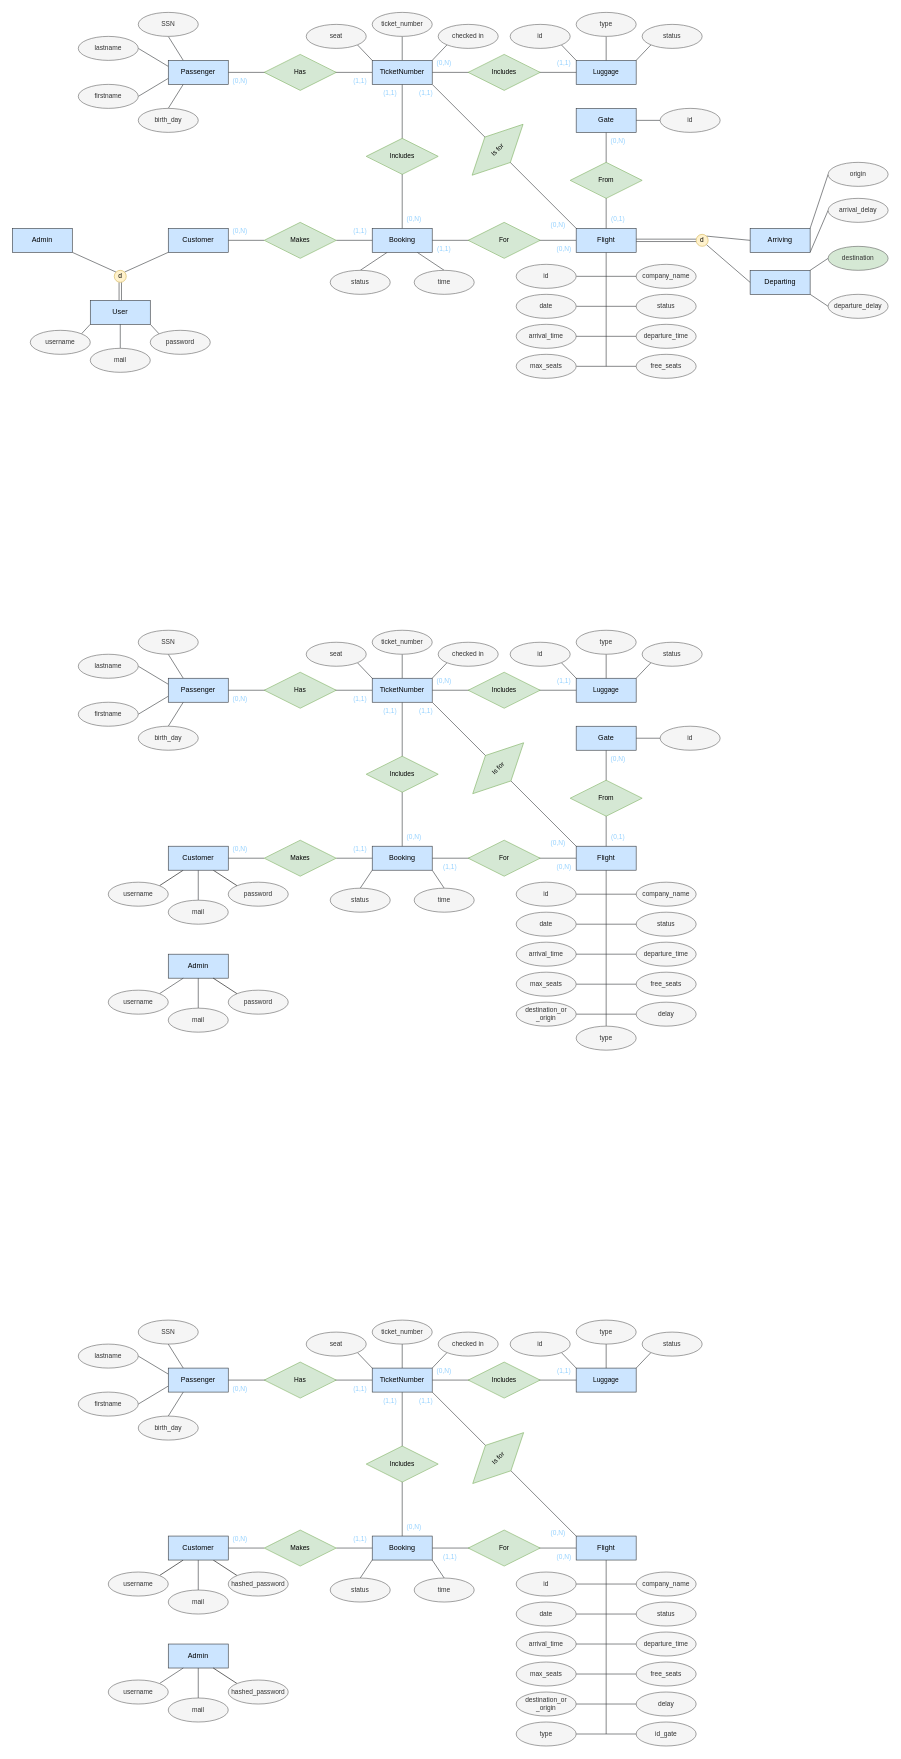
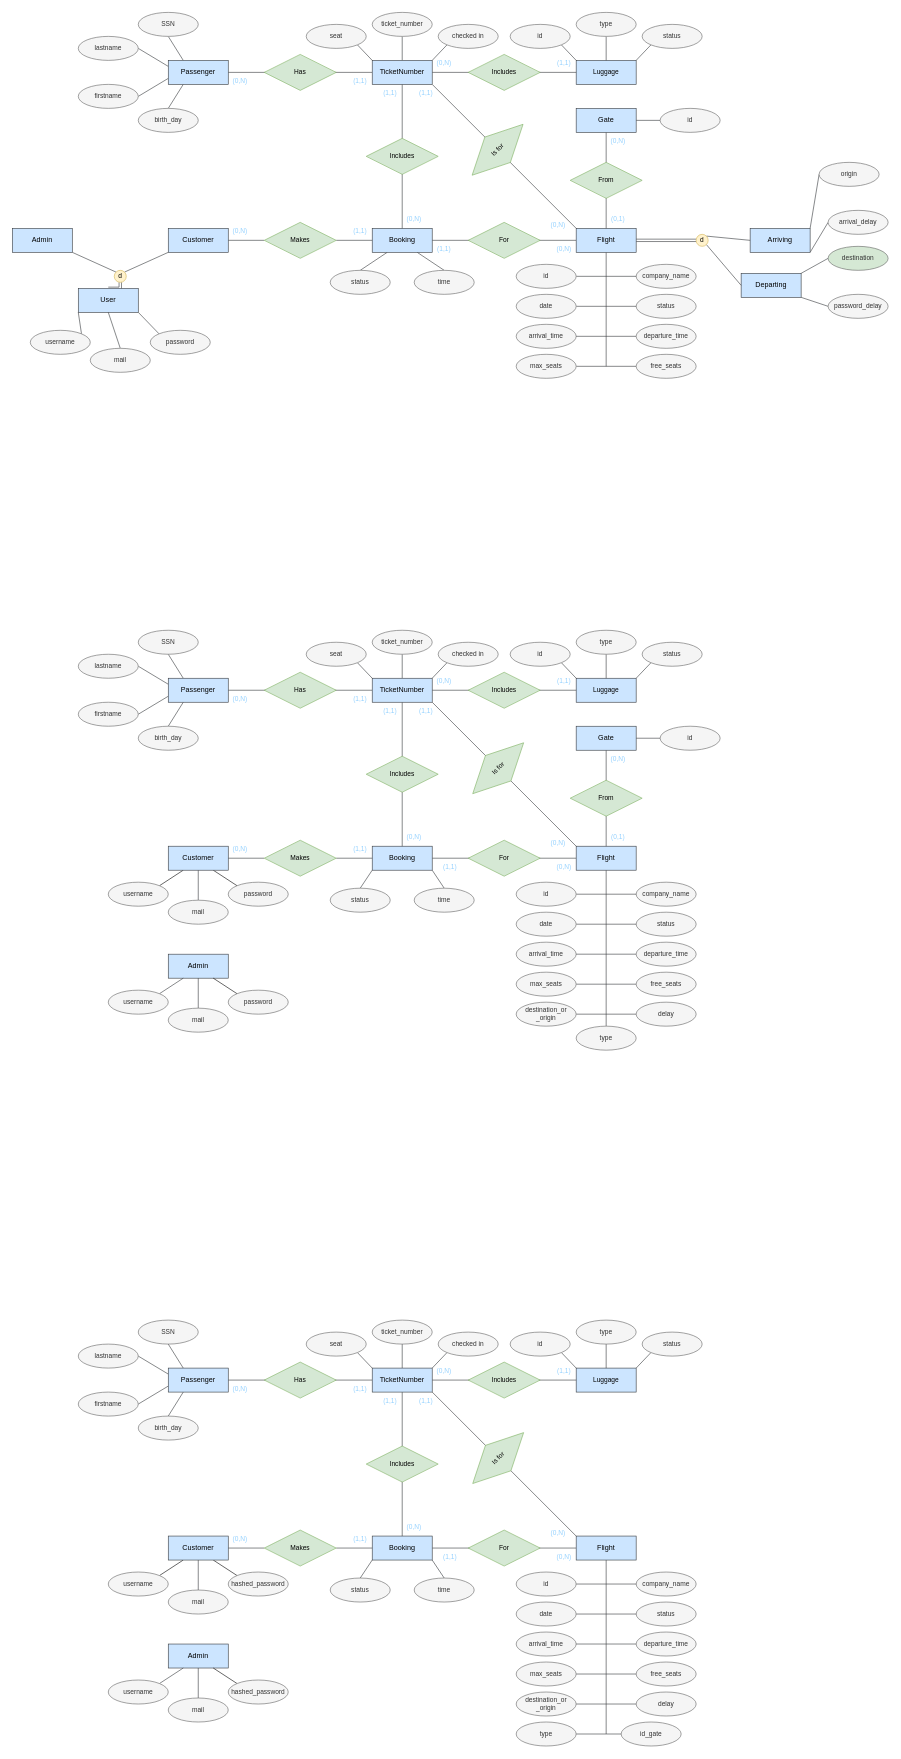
node "origin": moved (858, 174) -> (849, 174)
node "arrival_delay": moved (858, 210) -> (858, 222)
node "Departing": moved (780, 282) -> (771, 285)
node "departure_delay": label "departure_delay" -> "password_delay"
node "User": moved (120, 312) -> (108, 300)
node "id_gate": moved (666, 1734) -> (651, 1734)
